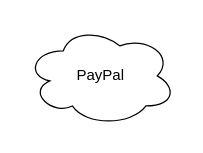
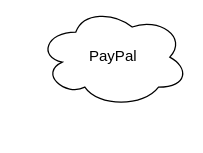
node "PayPal": moved (101, 76) -> (113, 57)
